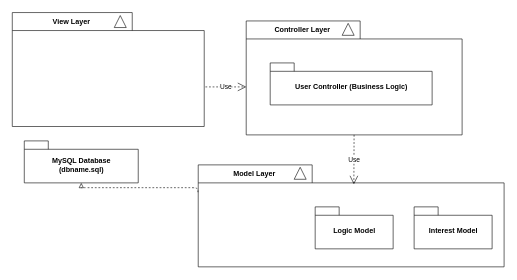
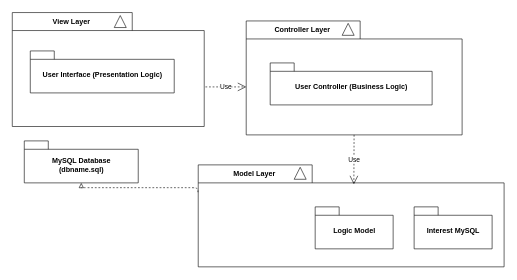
node "User Interface (Presentation Logic)": added
node "Interest Model": label "Interest Model" -> "Interest MySQL"
